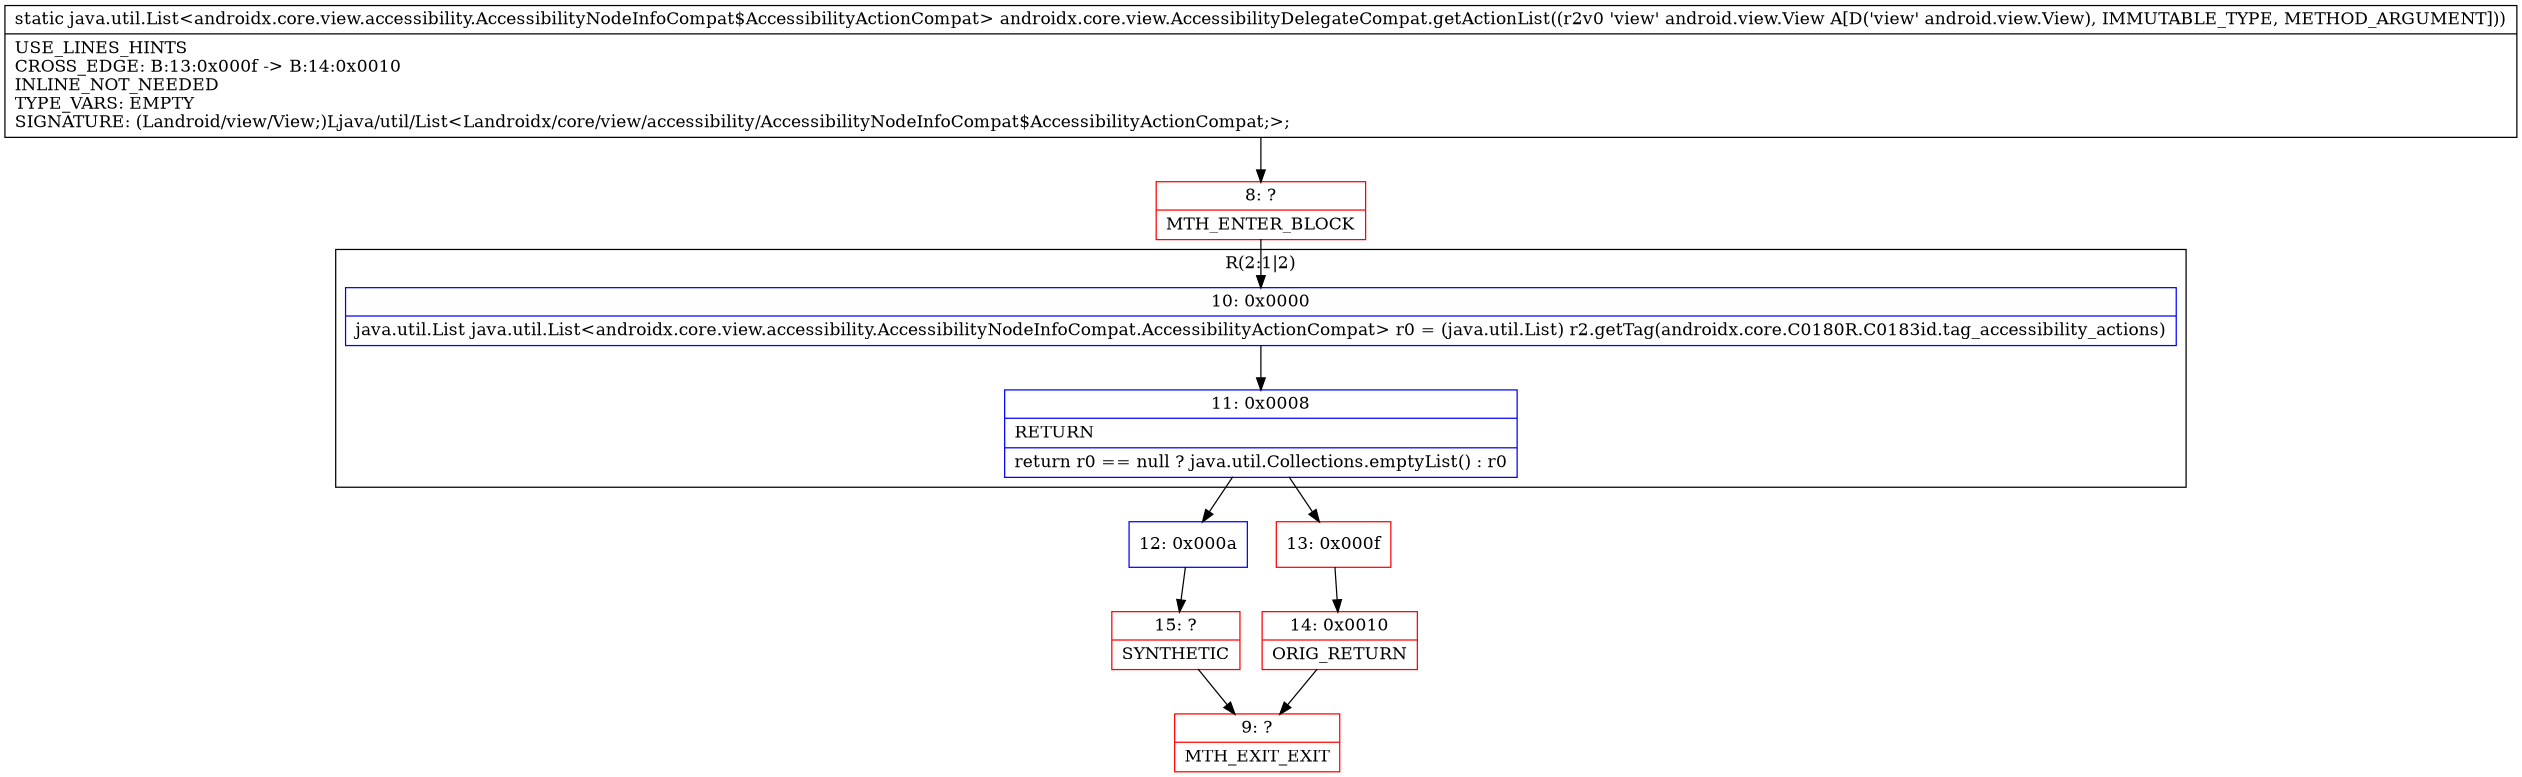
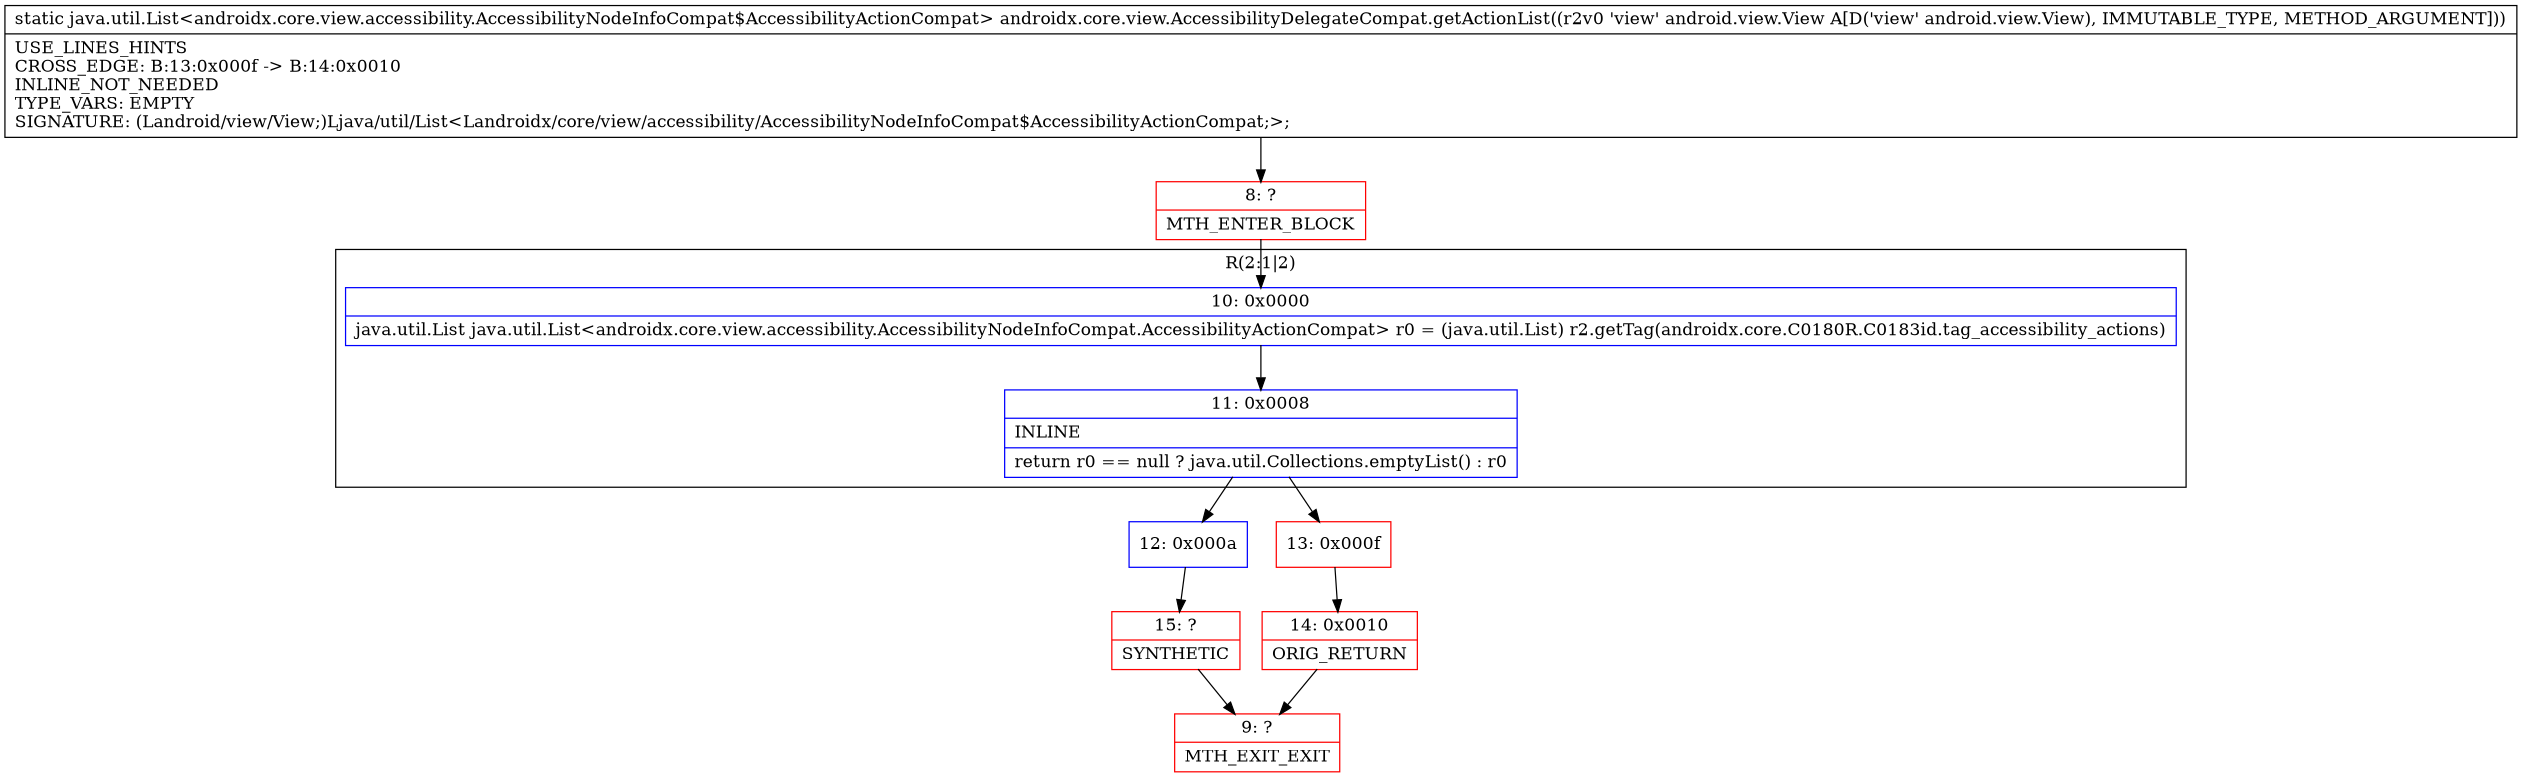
node "11: 0x0008": text "RETURN" -> "INLINE"
